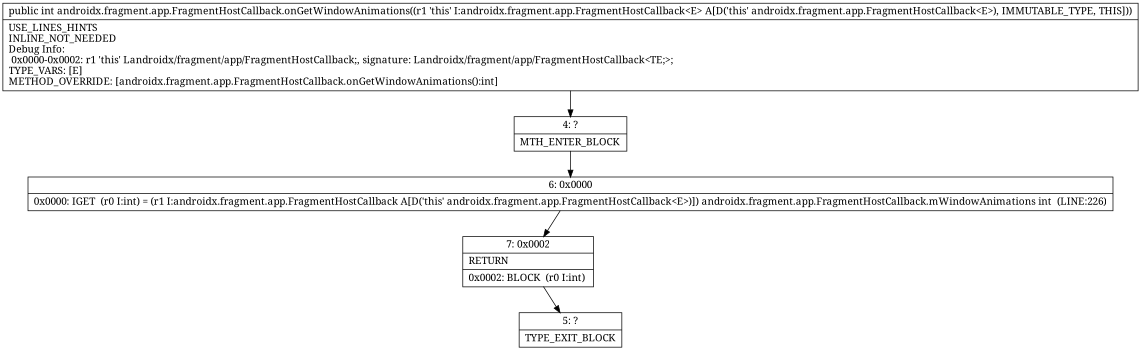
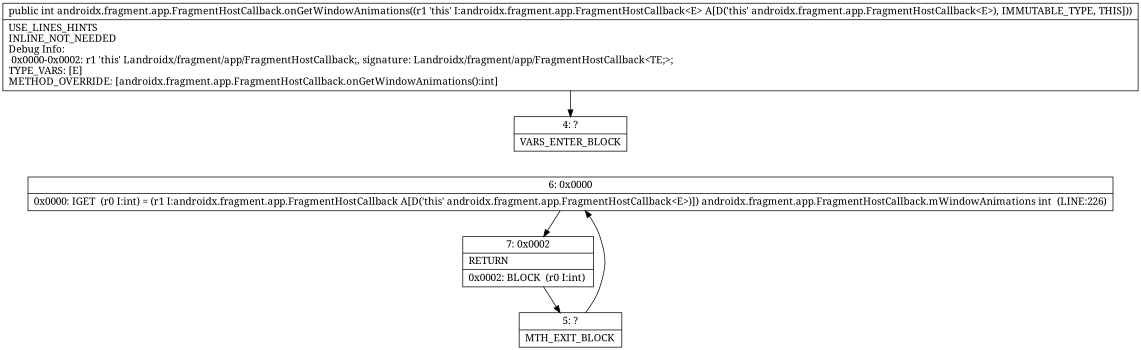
node "4: ?": text "MTH_ENTER_BLOCK" -> "VARS_ENTER_BLOCK"
edge "4: ?" -> "6: 0x0000": now "5: ?" -> "6: 0x0000"
node "5: ?": text "TYPE_EXIT_BLOCK" -> "MTH_EXIT_BLOCK"
